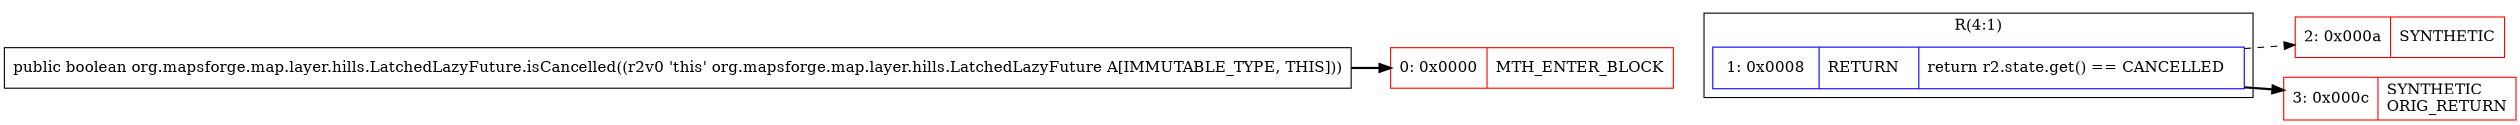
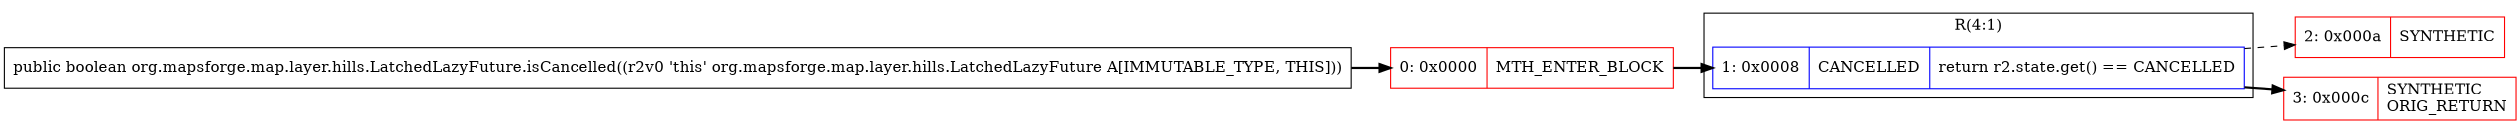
node "1: 0x0008": text "RETURN" -> "CANCELLED"
edge "0: 0x0000" -> "1: 0x0008": added
